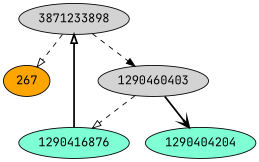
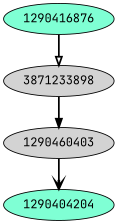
edge "3871233898" -> "1290460403": style dashed -> bold
node "267": removed
edge "1290460403" -> "1290416876": removed
